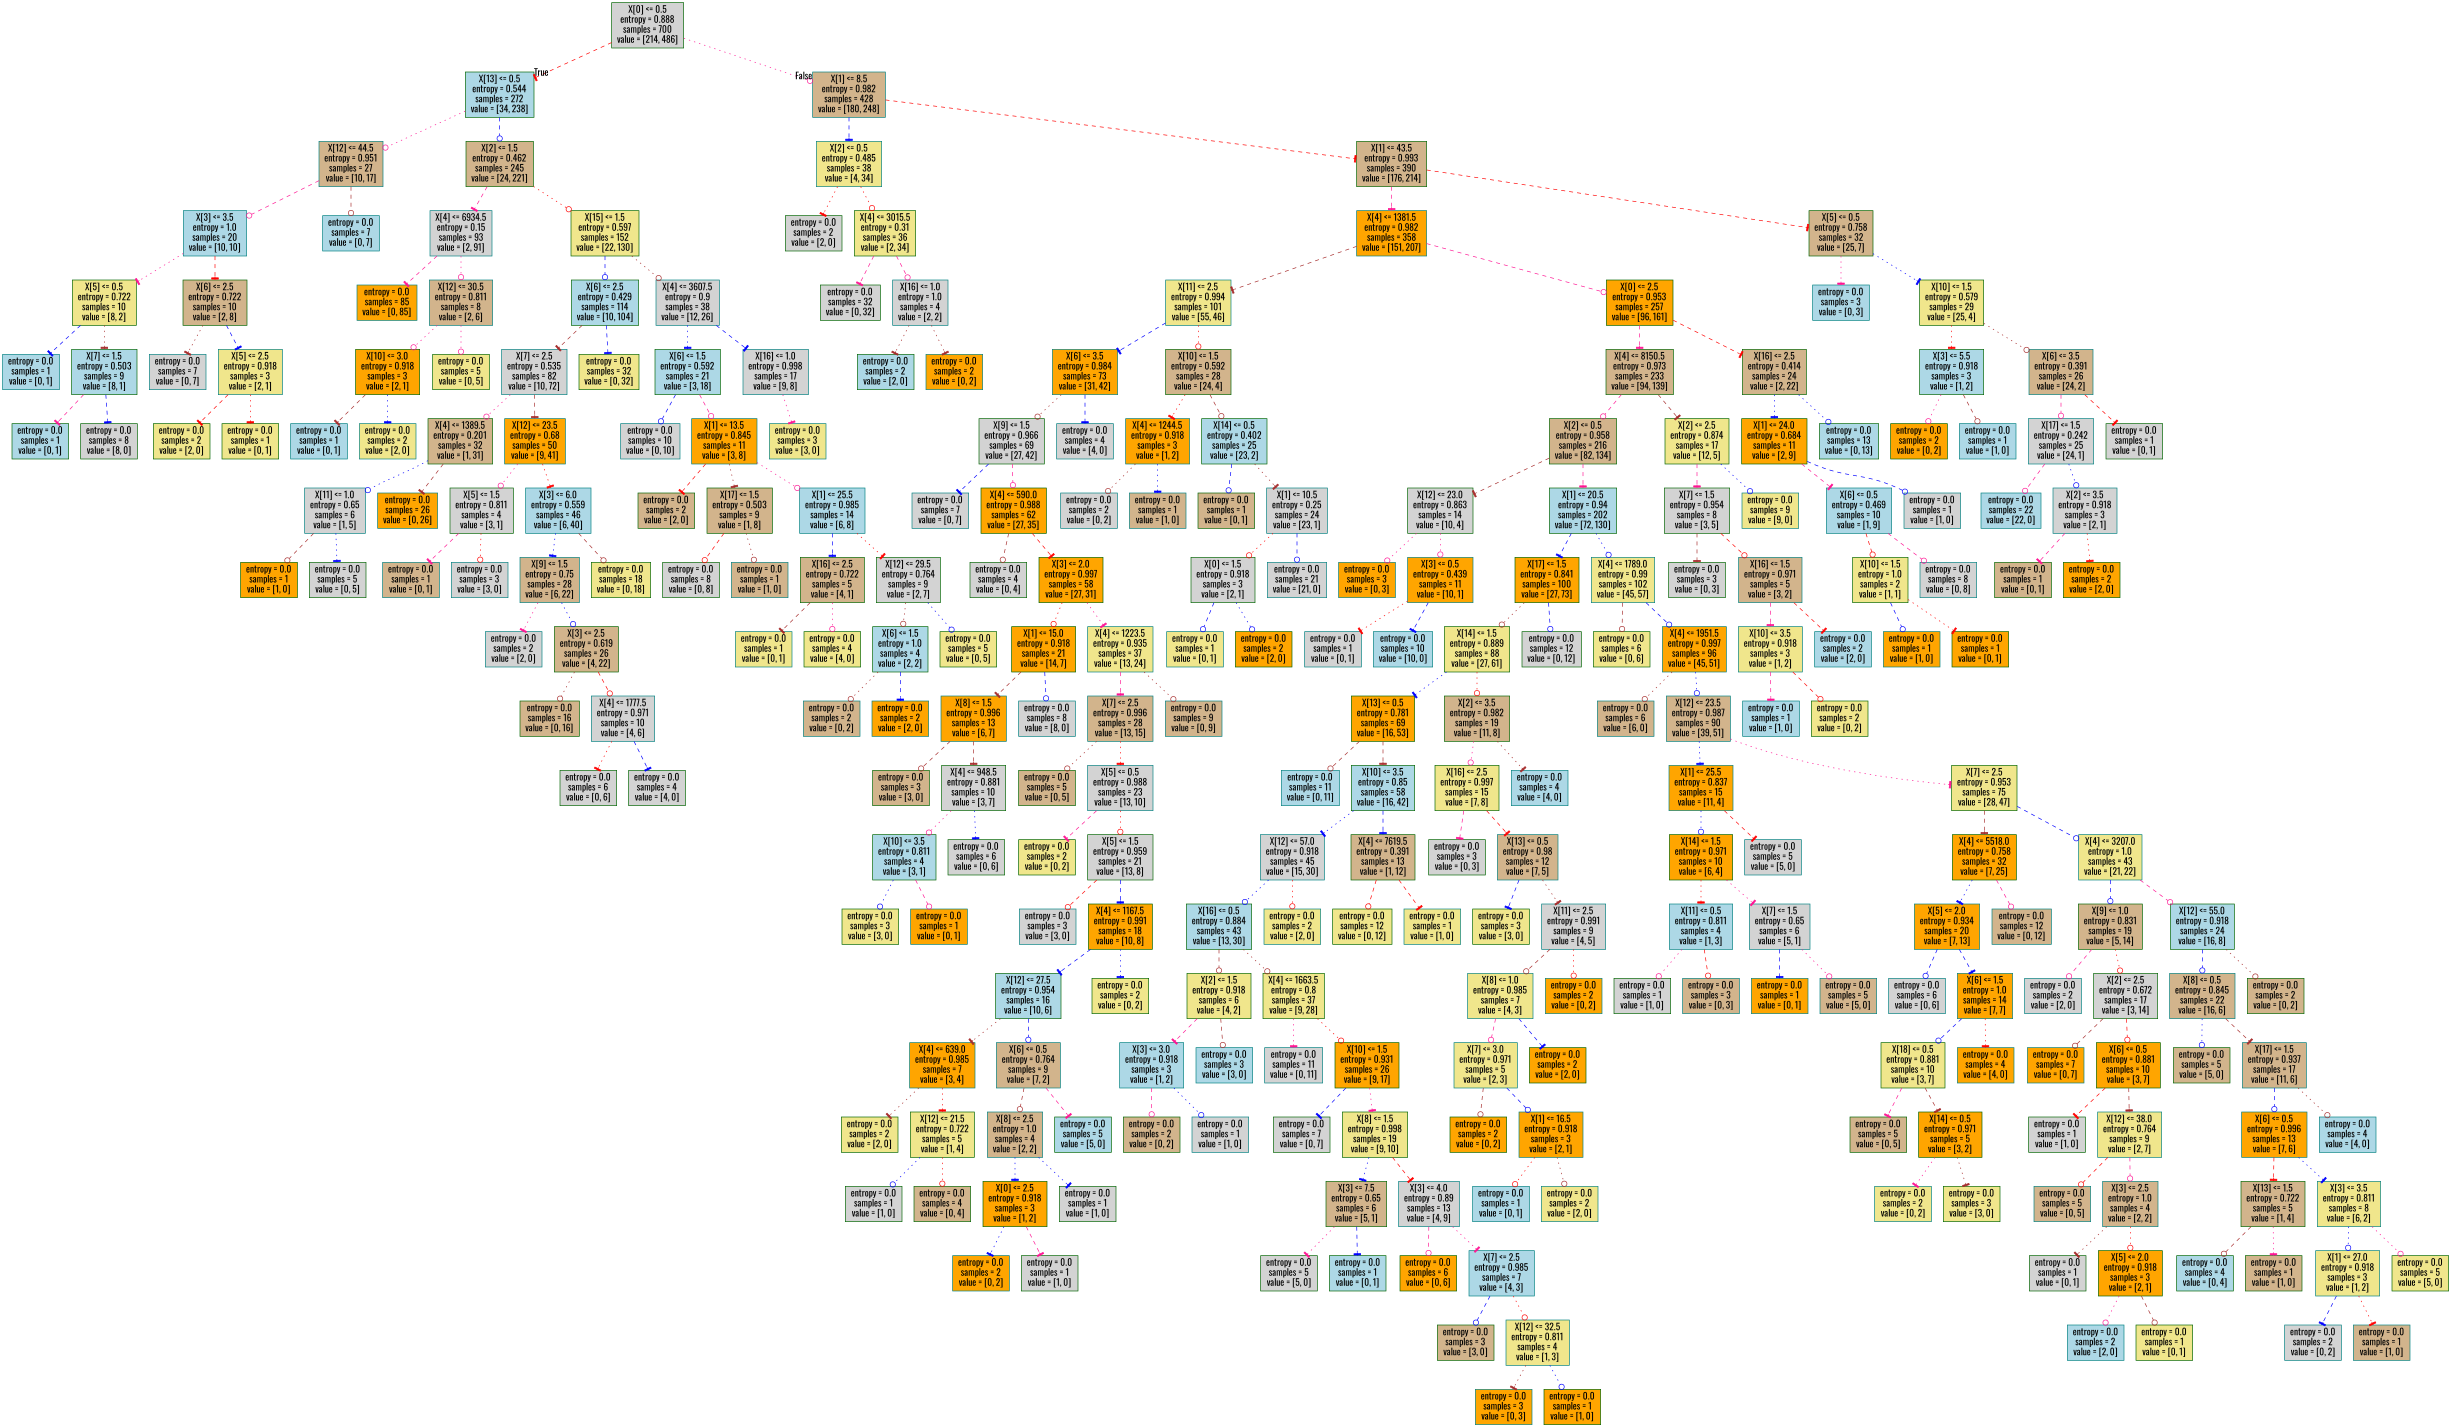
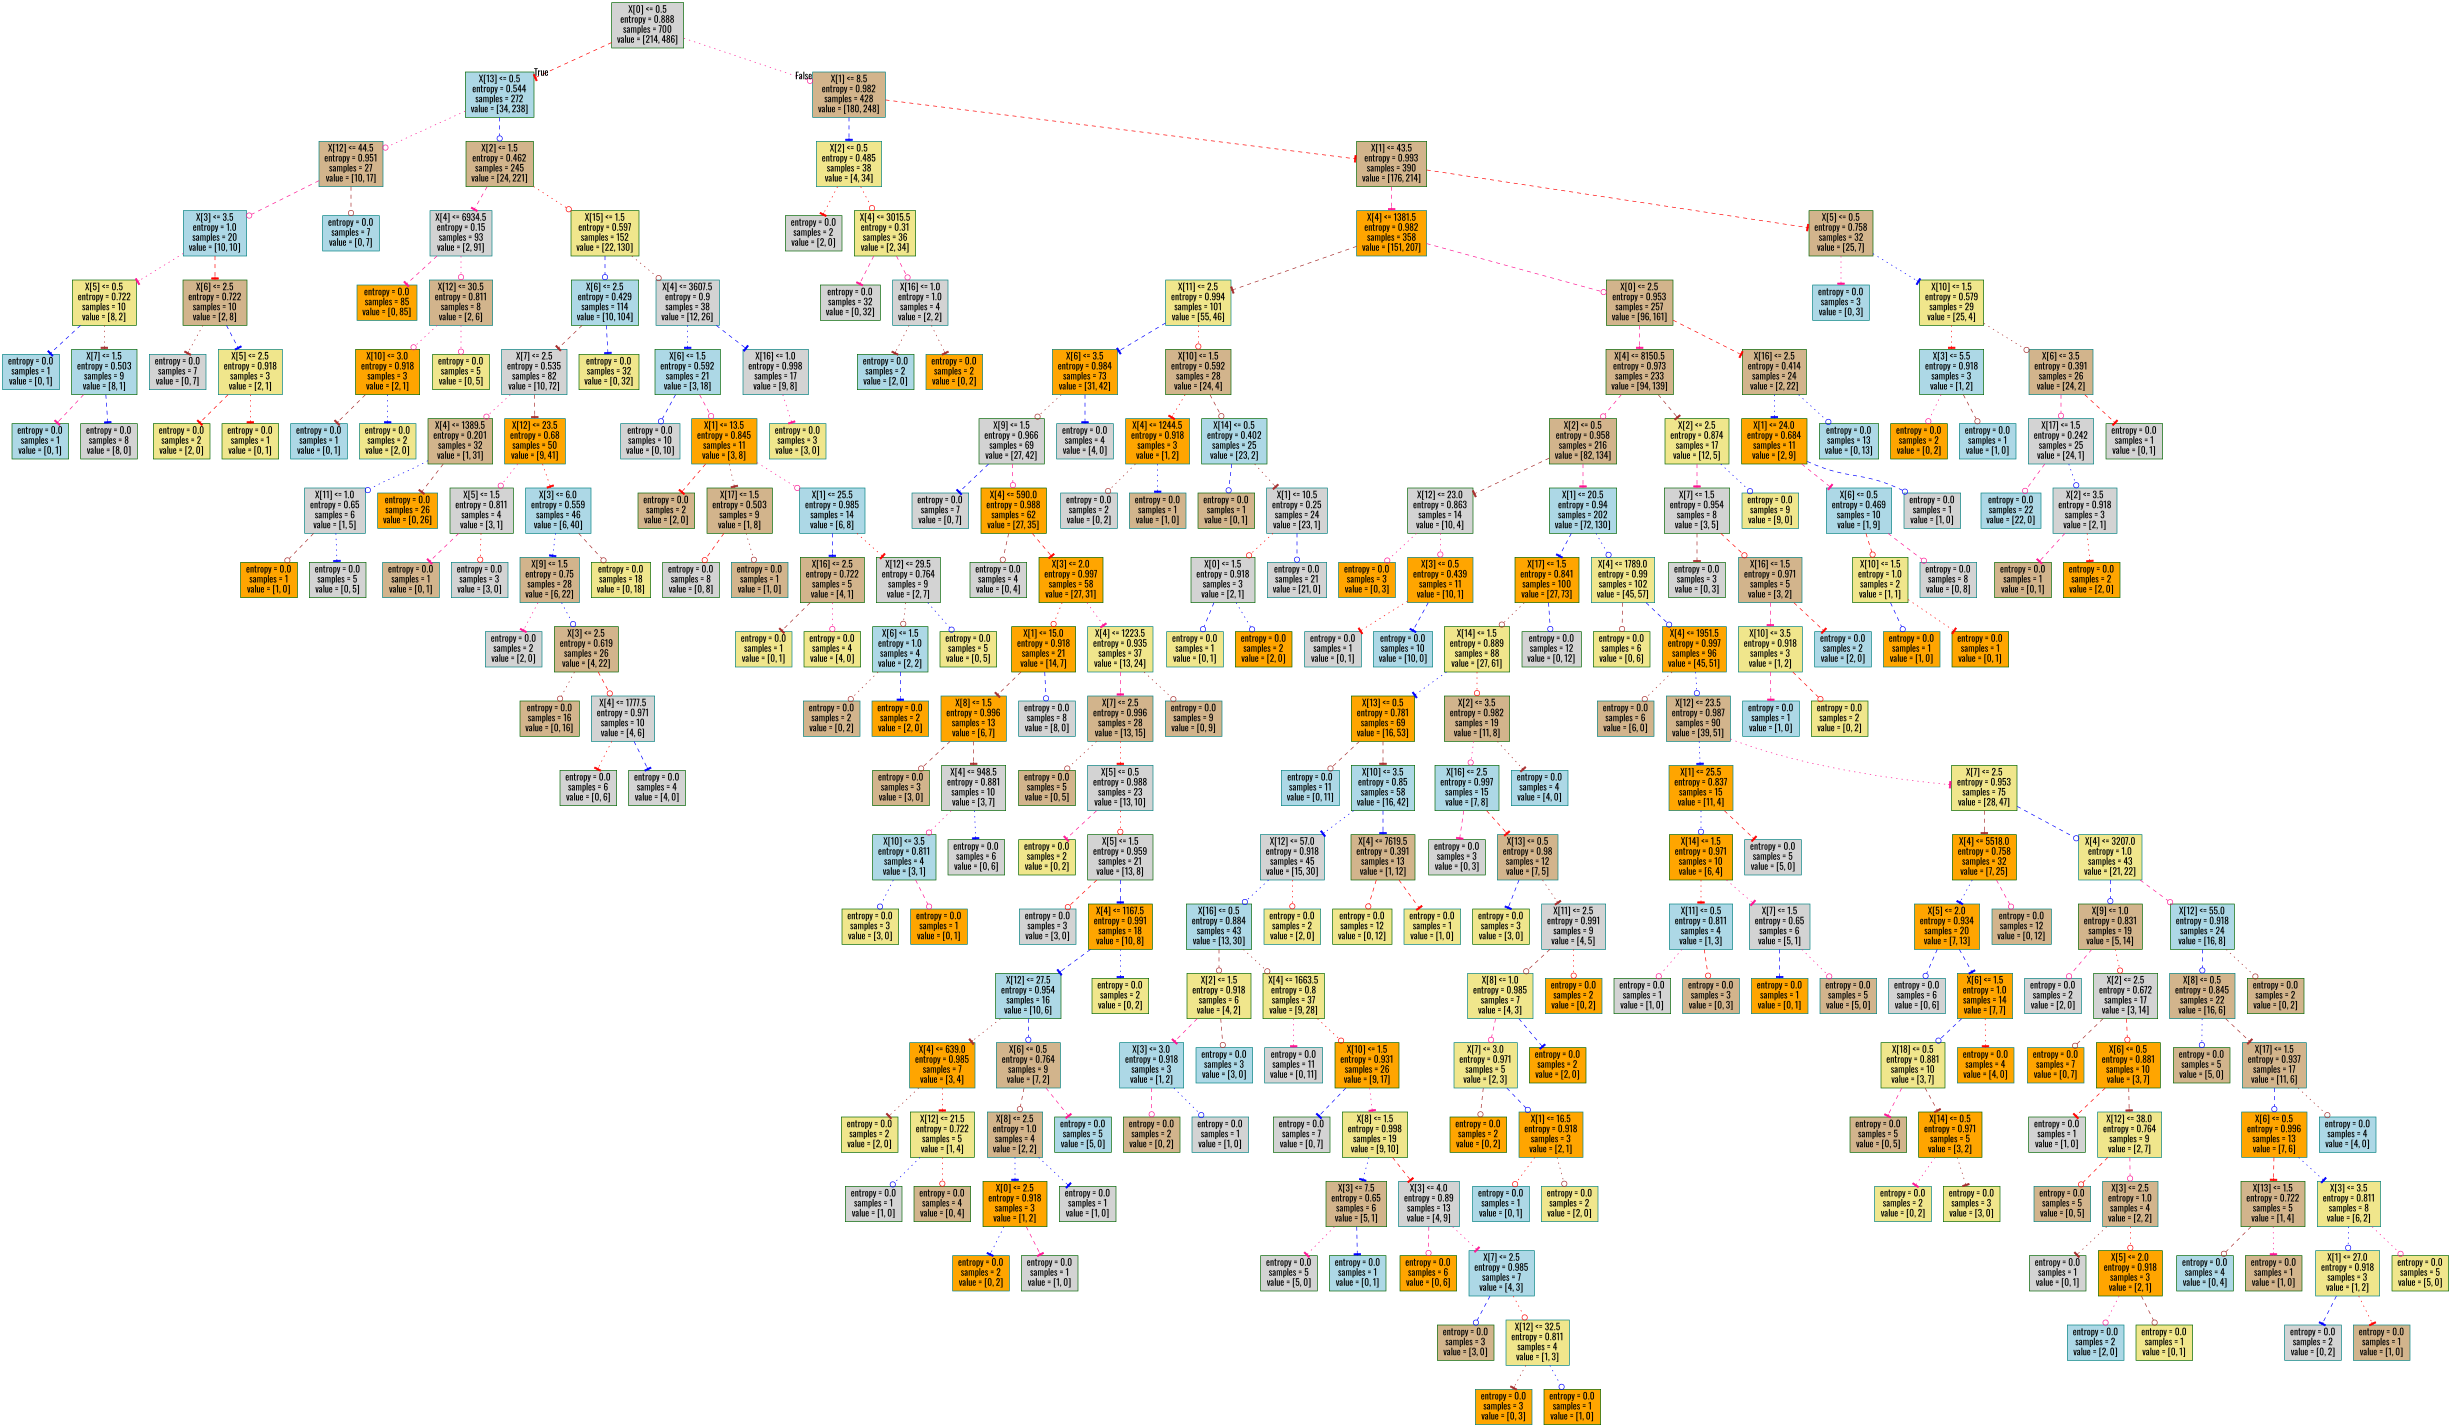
node "X[0] <= 2.5 entropy = 0.953 samples = 257 value = [96, 161]": fillcolor orange -> tan
node "X[16] <= 2.5 entropy = 0.997 samples = 15 value = [7, 8]": fillcolor khaki -> lightblue
